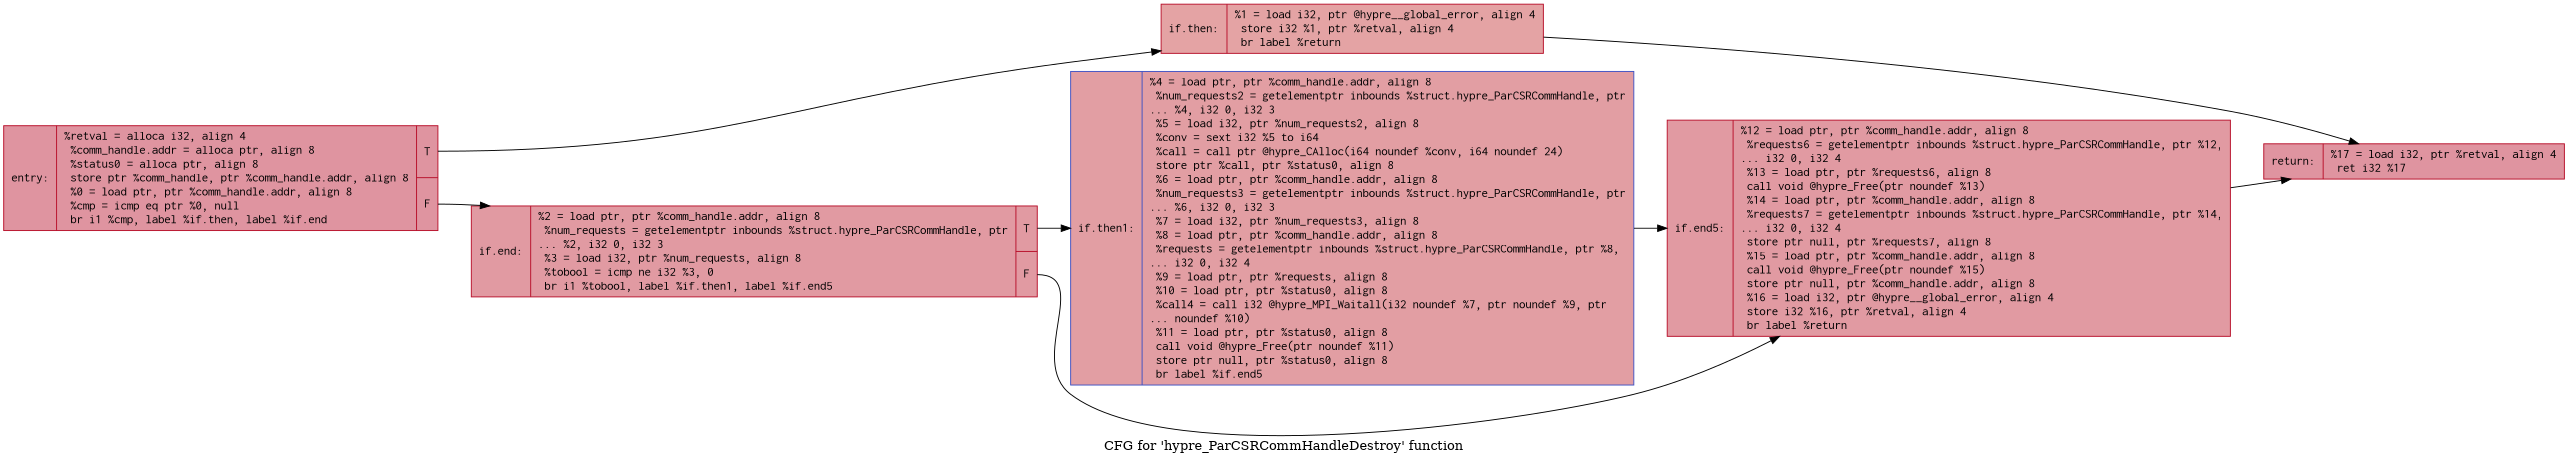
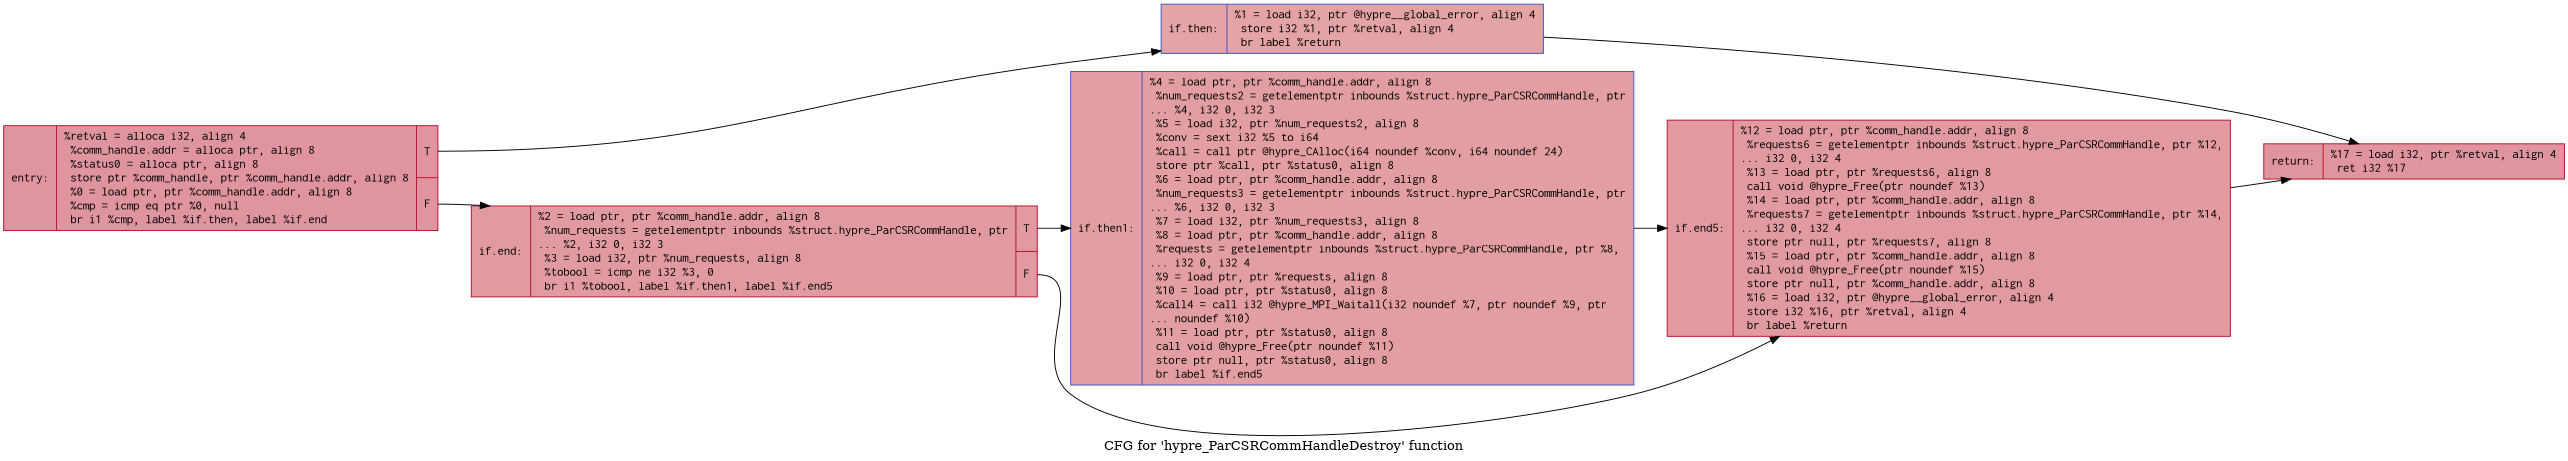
node "if.then:": color #b70d28ff -> #3d50c3ff
